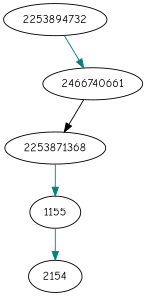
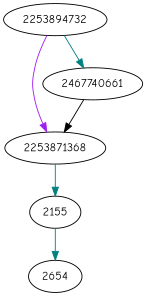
edge "2253894732" -> "2253871368": added
node "2466740661": label "2466740661" -> "2467740661"
node "1155": label "1155" -> "2155"
node "2154": label "2154" -> "2654"
